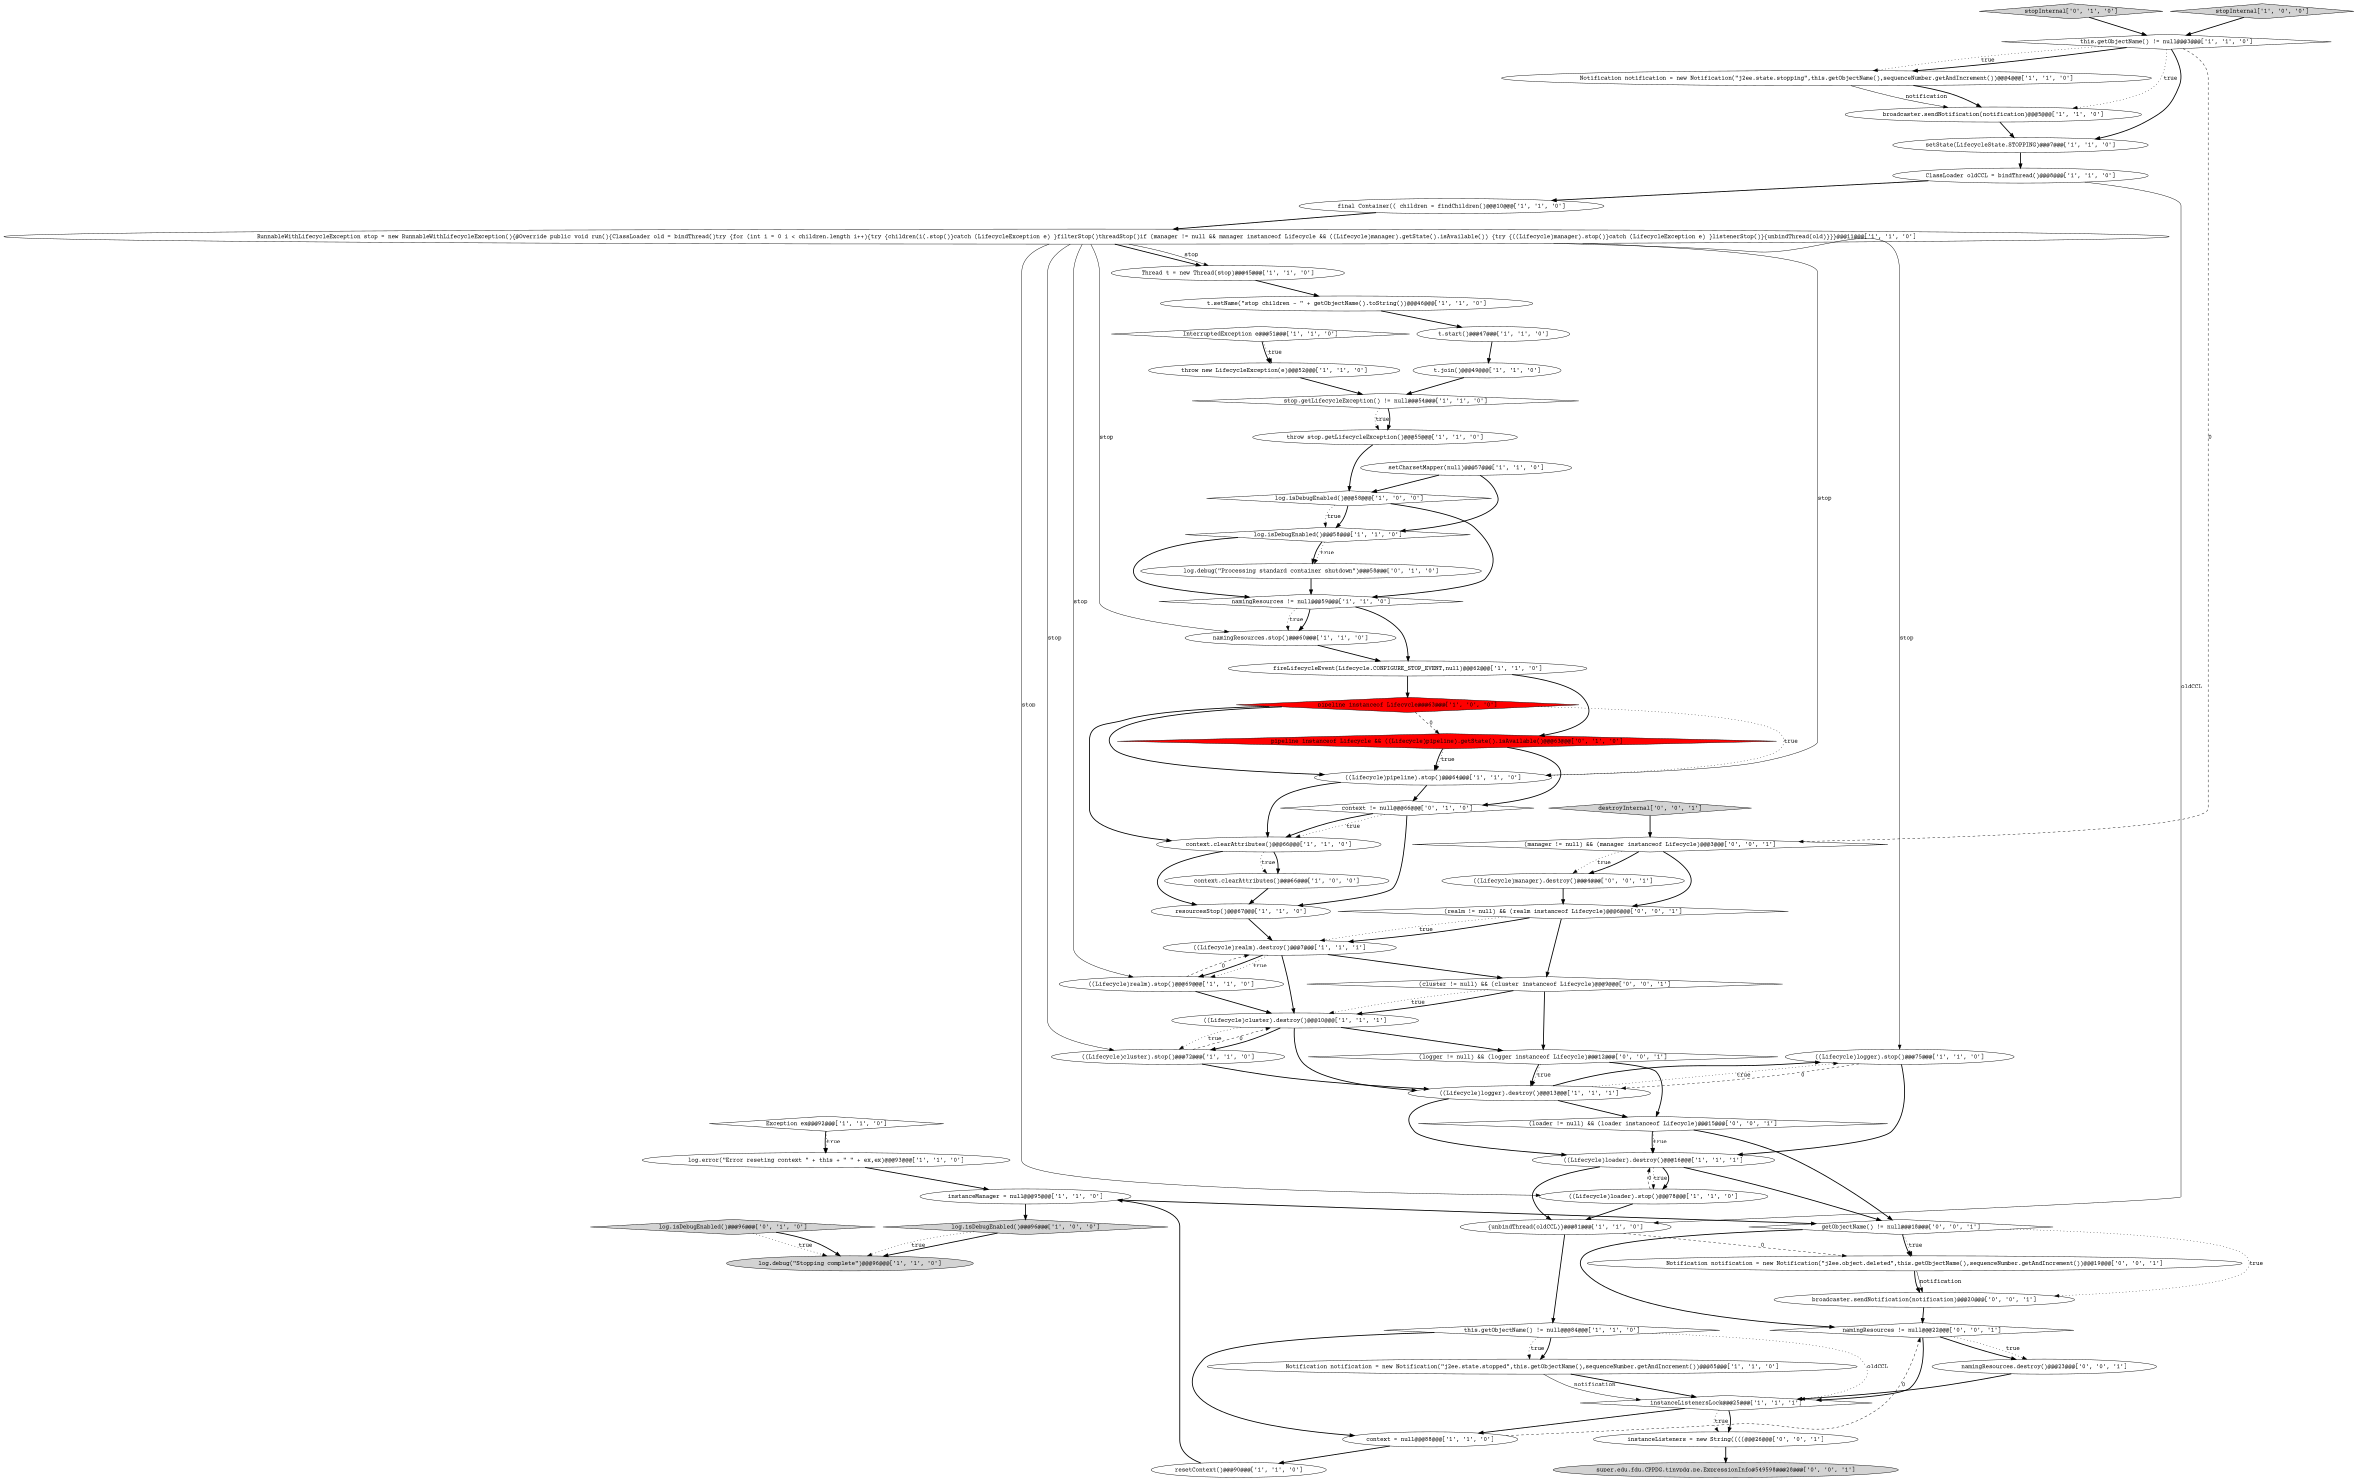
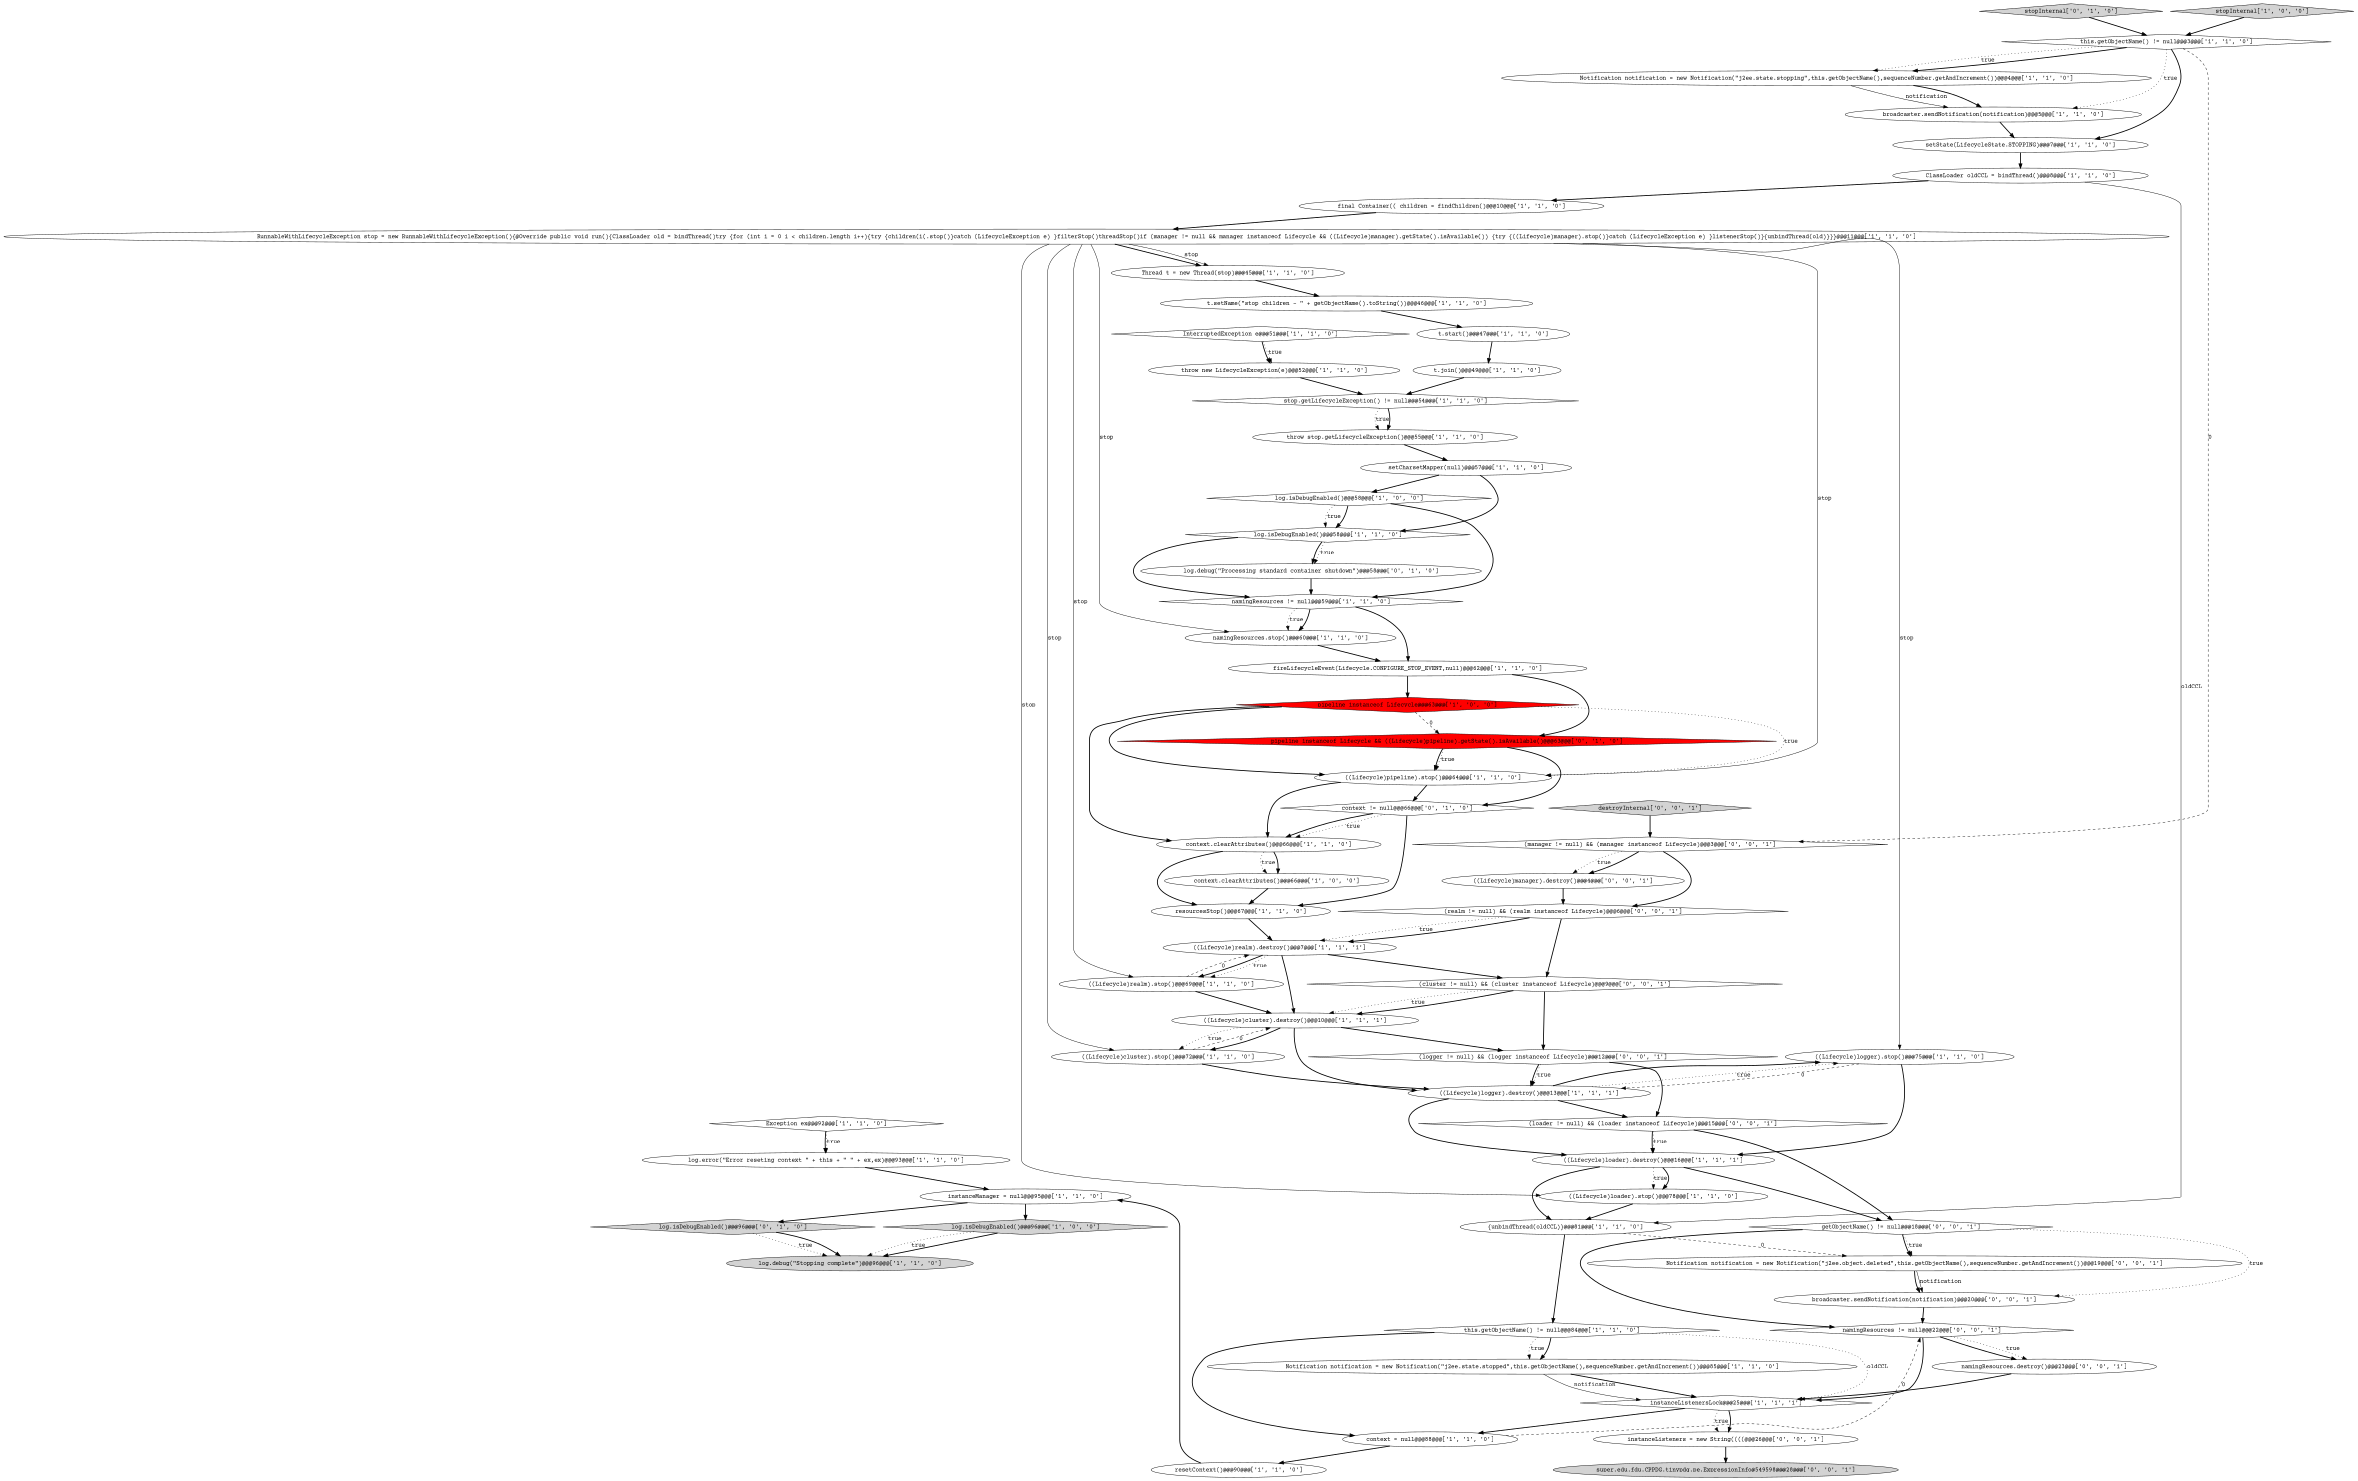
edge "throw stop.getLifecycleException()@@@55@@@['1', '1', '0']" -> "log.isDebugEnabled()@@@58@@@['1', '0', '0']": now "throw stop.getLifecycleException()@@@55@@@['1', '1', '0']" -> "setCharsetMapper(null)@@@57@@@['1', '1', '0']"
edge "((Lifecycle)loader).stop()@@@78@@@['1', '1', '0']" -> "((Lifecycle)loader).destroy()@@@16@@@['1', '1', '1']": removed, label "0"
edge "instanceManager = null@@@95@@@['1', '1', '0']" -> "getObjectName() != null@@@18@@@['0', '0', '1']": now "instanceManager = null@@@95@@@['1', '1', '0']" -> "log.isDebugEnabled()@@@96@@@['0', '1', '0']"
